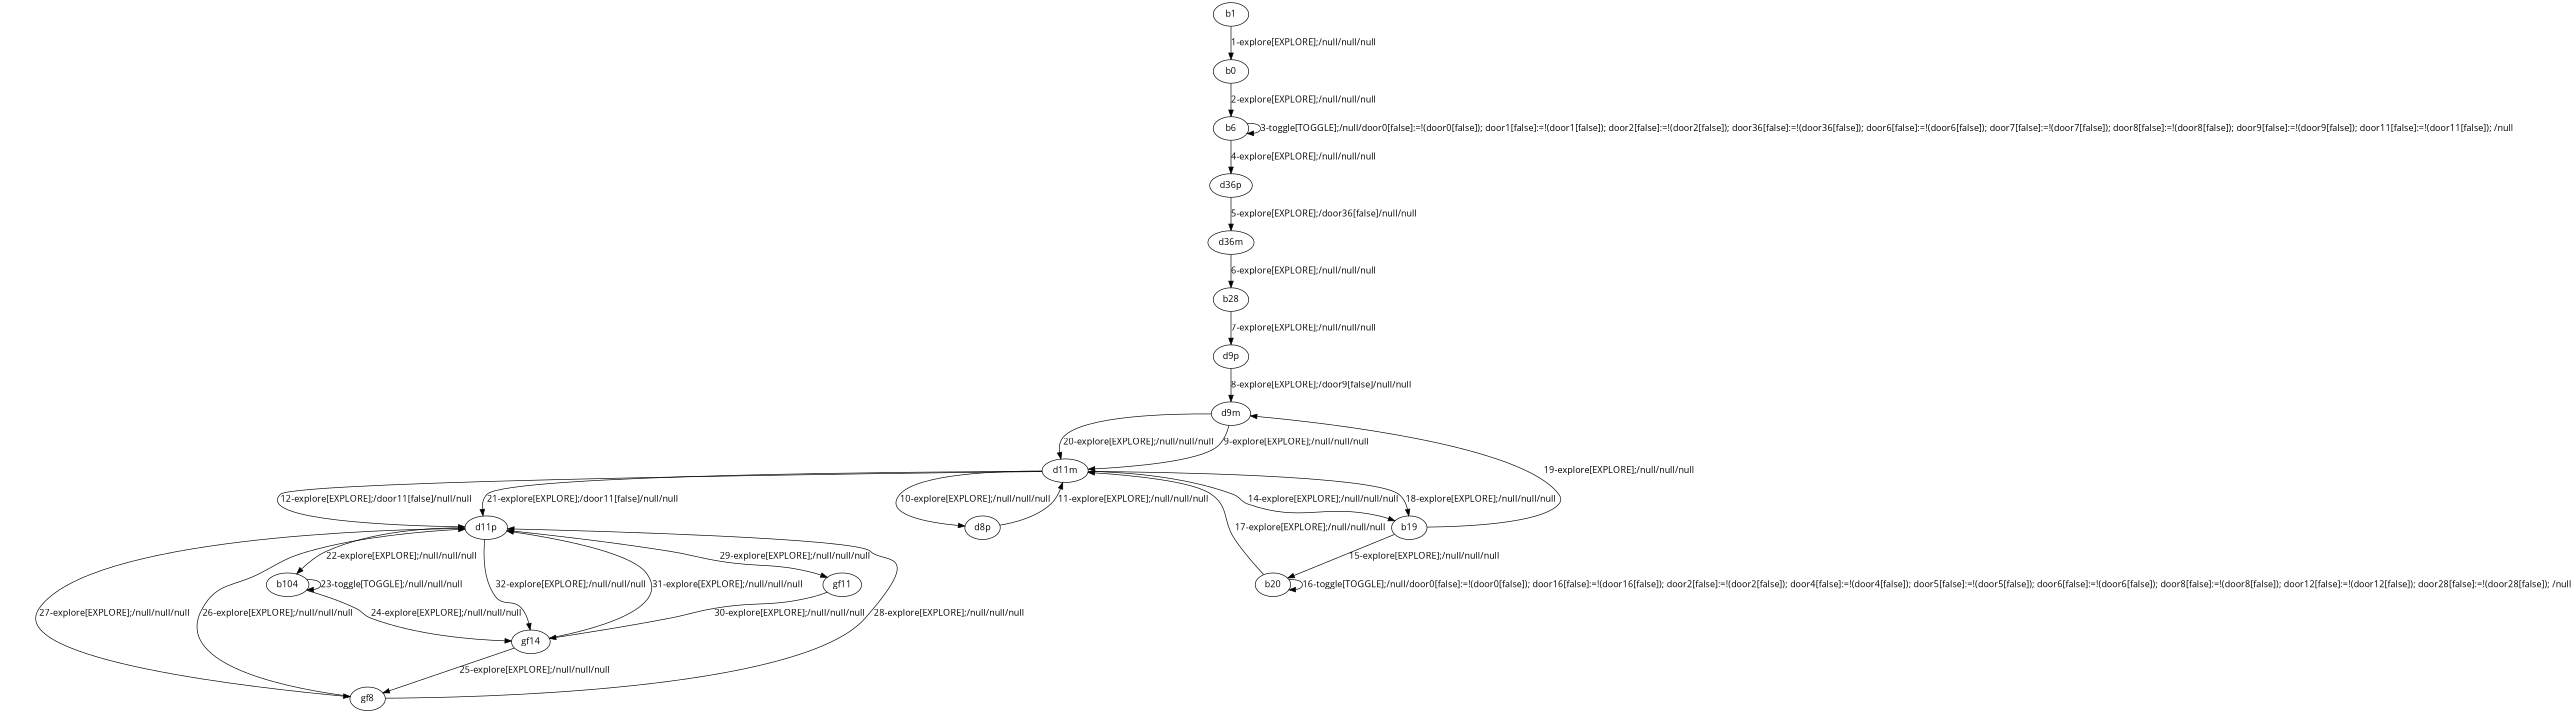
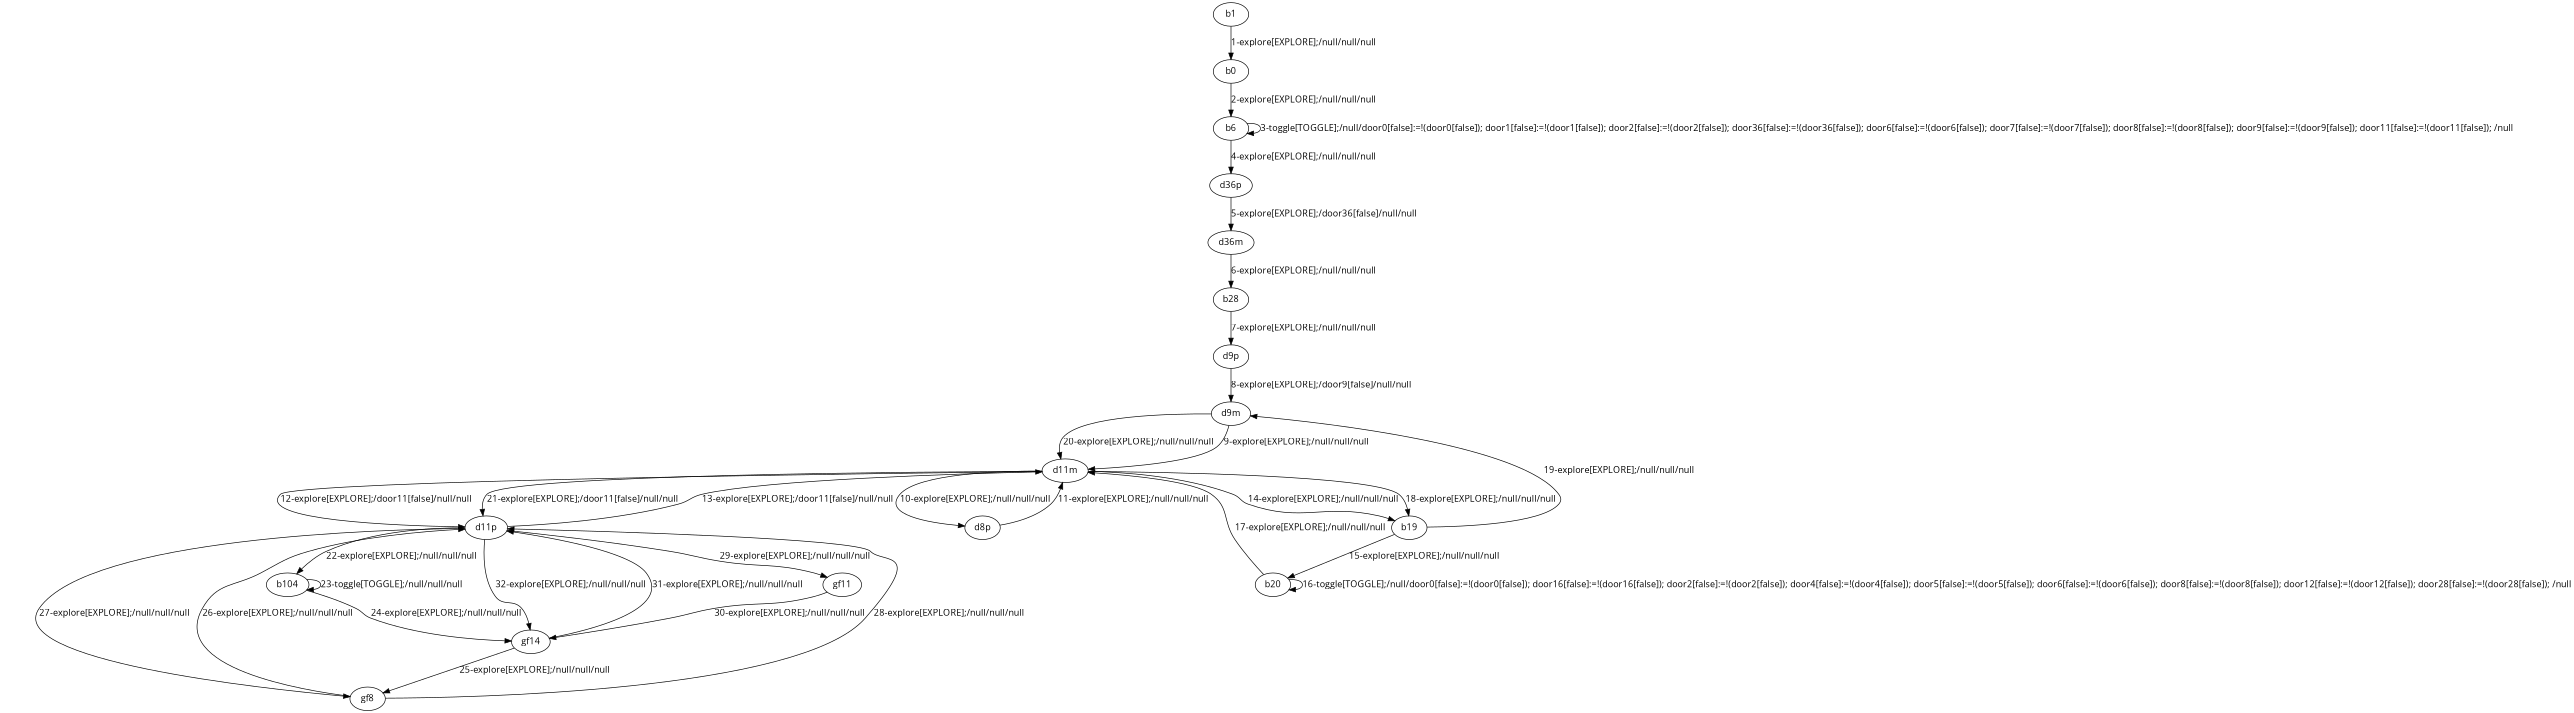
edge "d11p" -> "d11m": added, label "13-explore[EXPLORE];/door11[false]/null/null"
